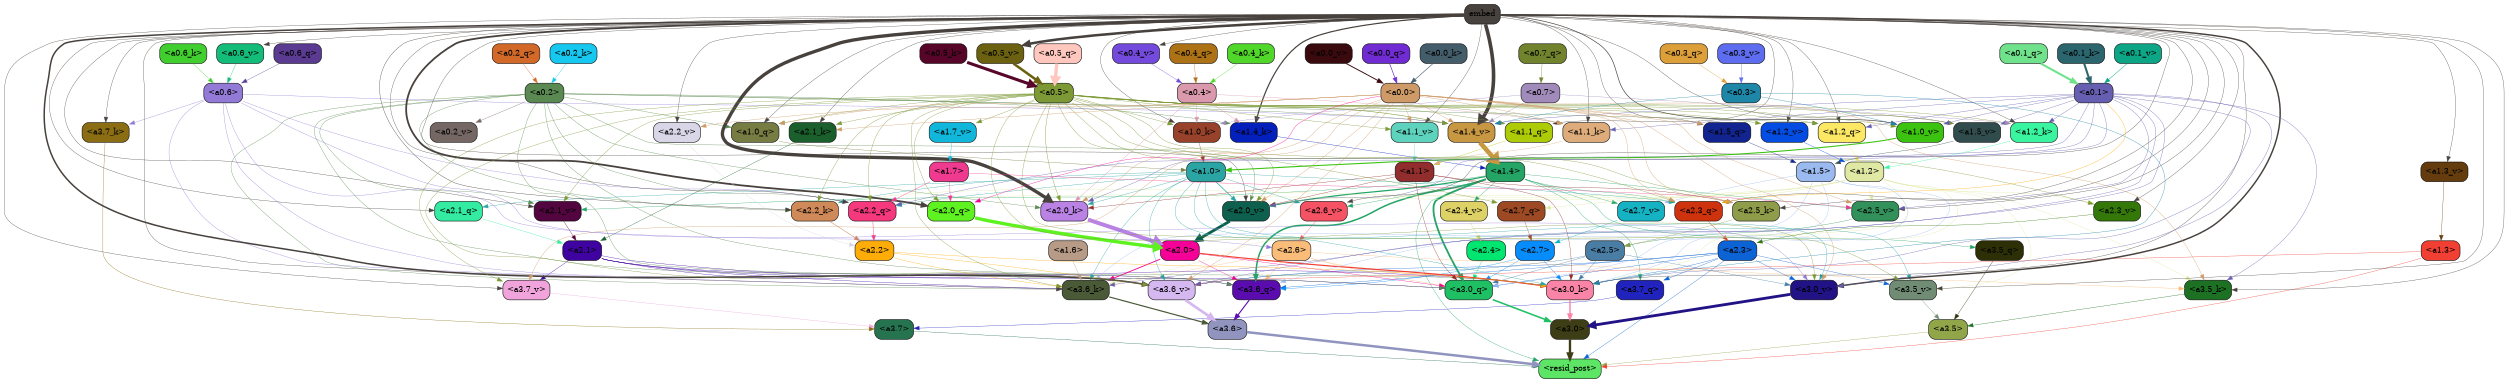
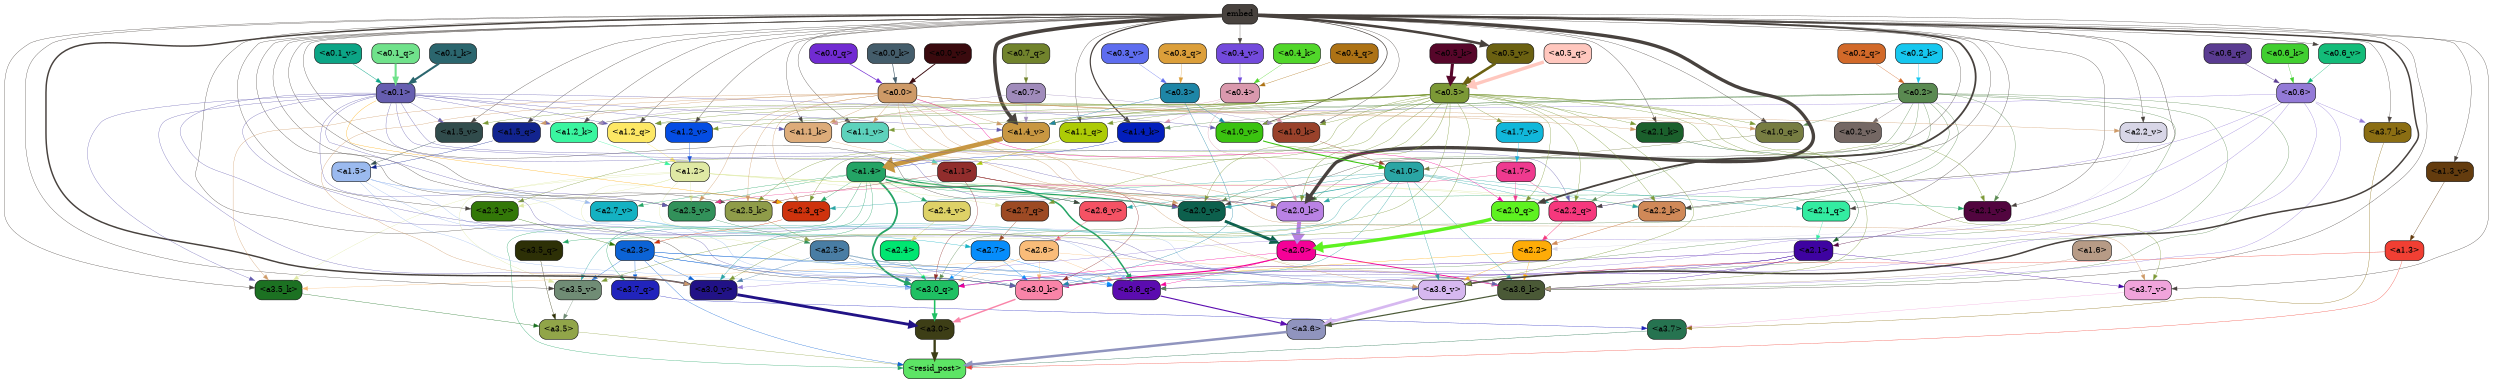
edge "<a0.6>" -> "<a2.6>": now "<a0.6>" -> "<a3.0_k>"
edge "<a2.0>" -> "<a3.0_k>": color #f13f33 -> #f50197
